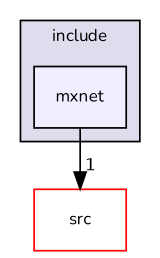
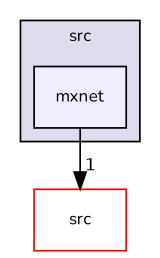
cluster "include": label "include" -> "src"
